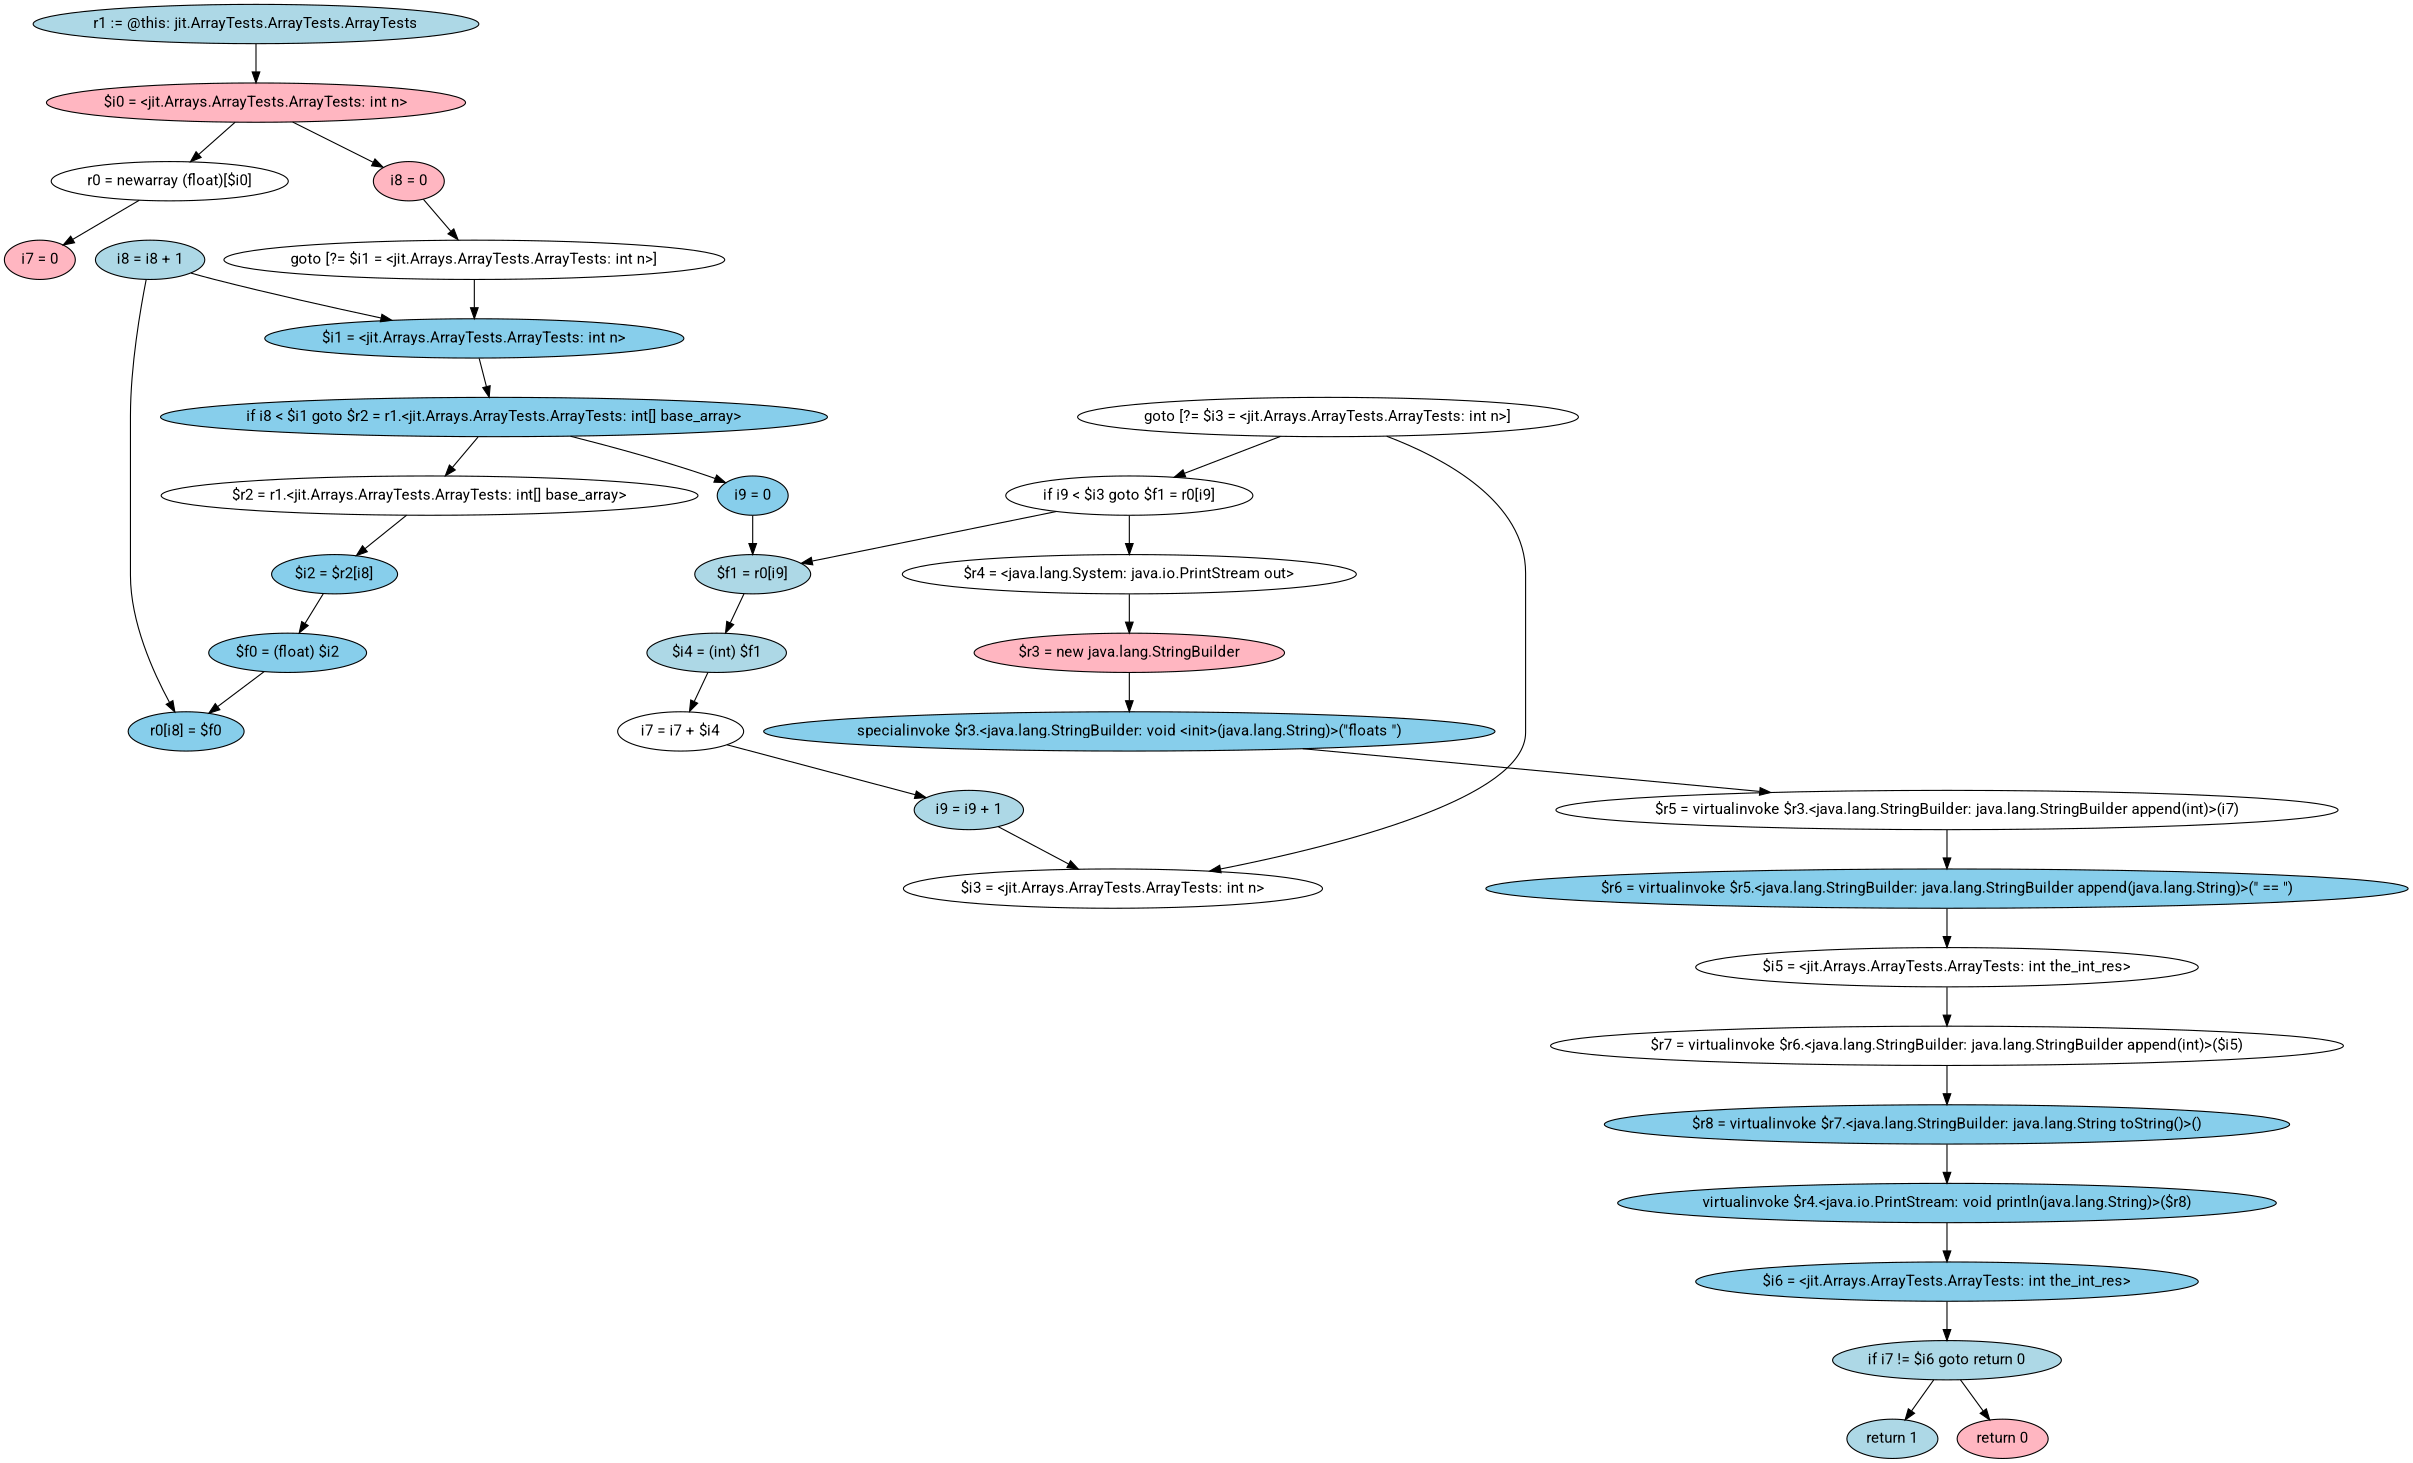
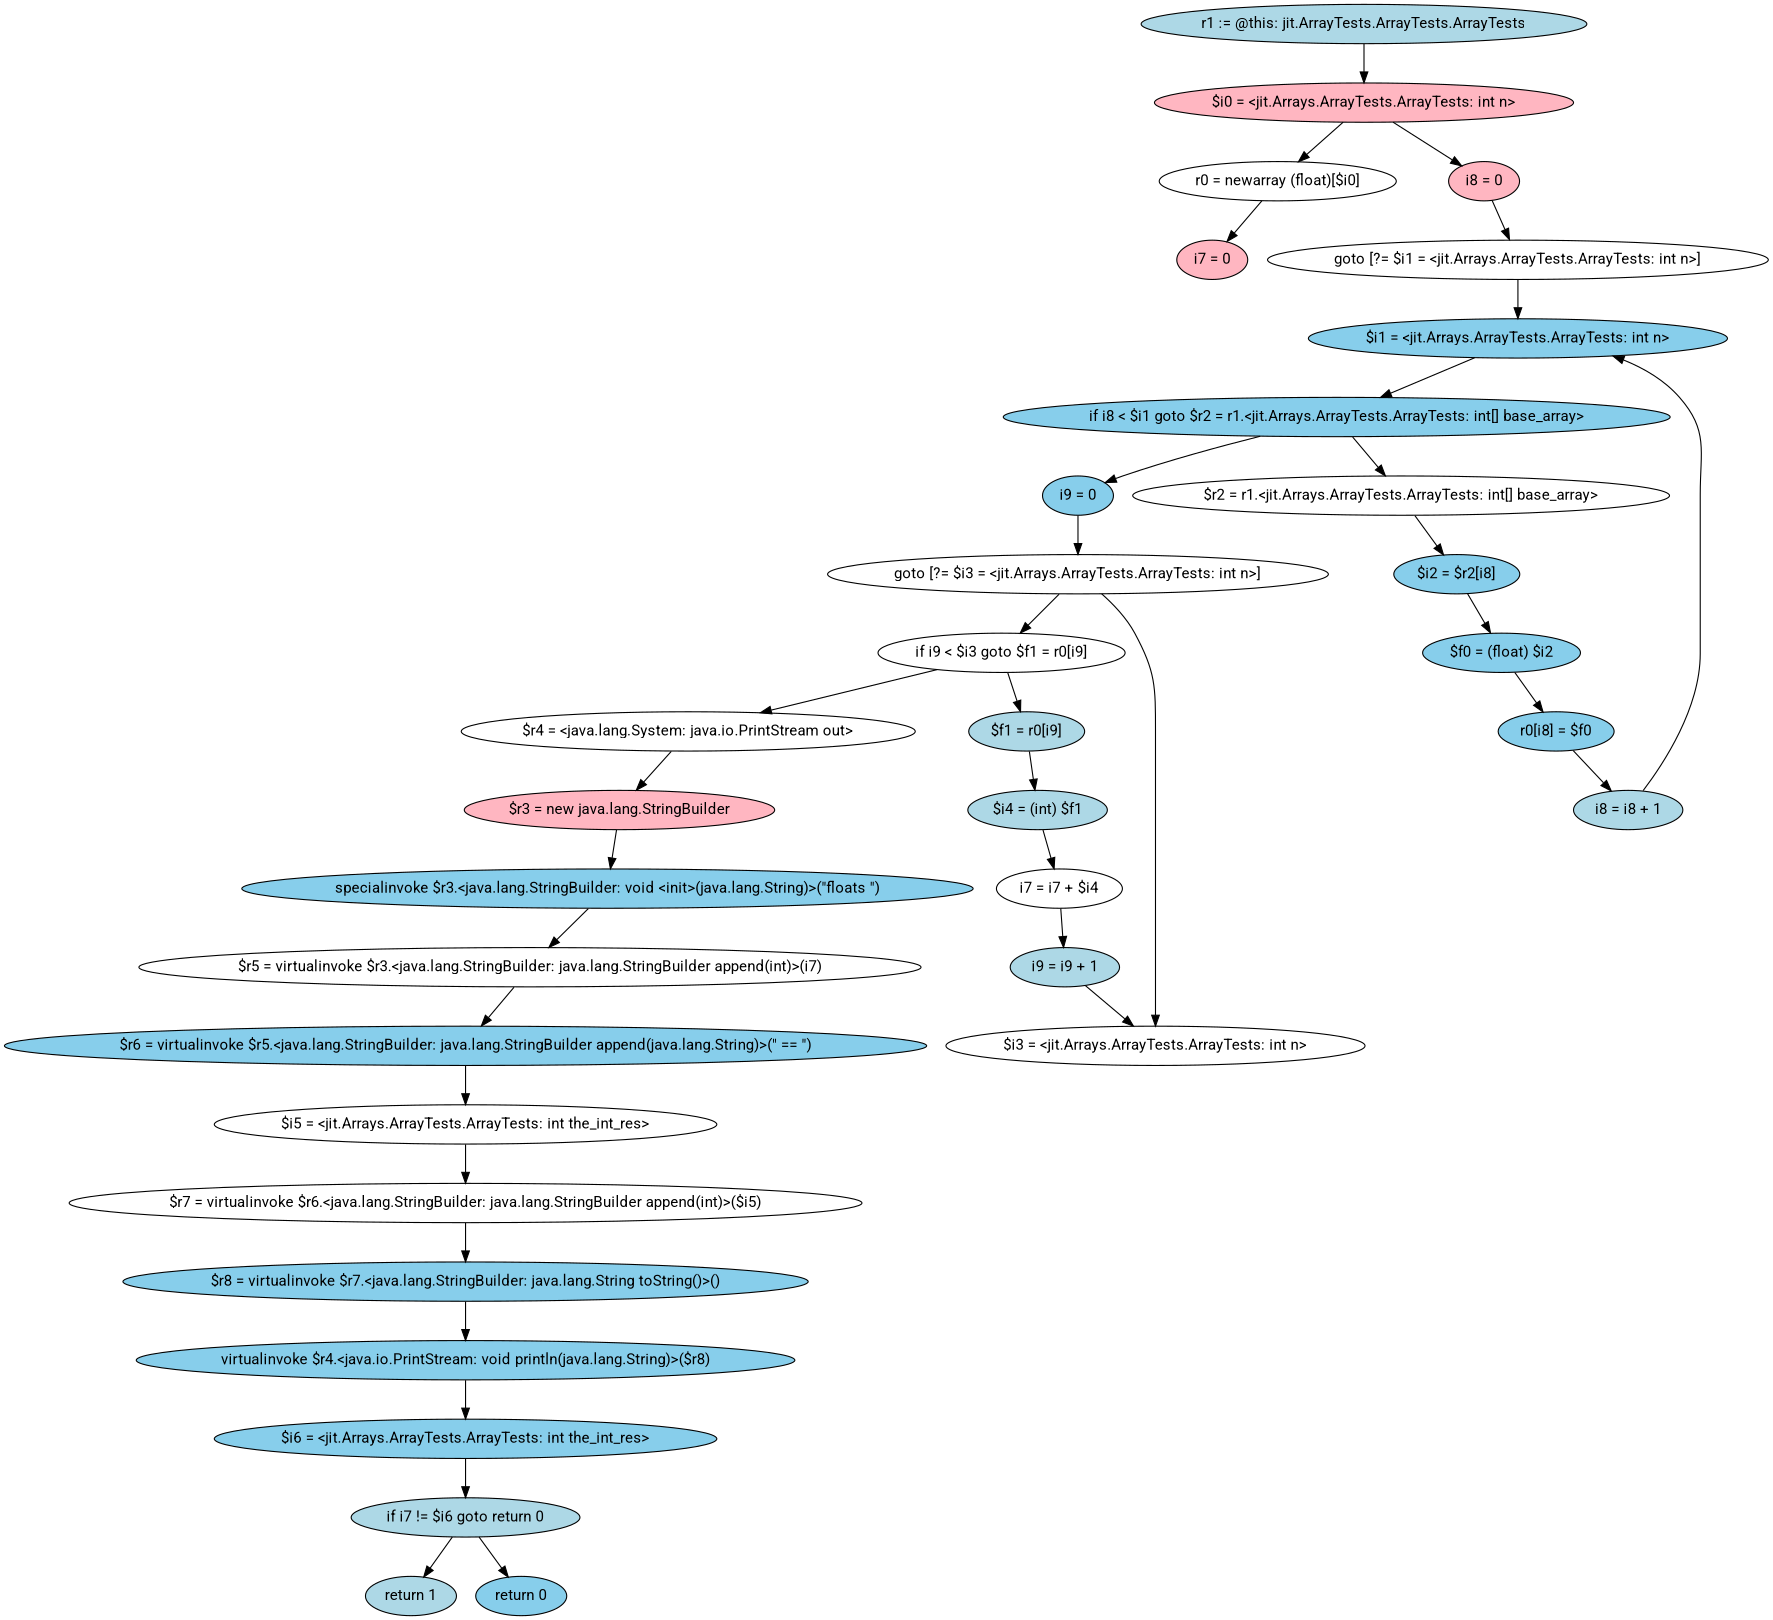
edge "i8 = i8 + 1" -> "r0[i8] = $f0": reversed
edge "i9 = 0" -> "$f1 = r0[i9]": now "i9 = 0" -> "goto [?= $i3 = <jit.Arrays.ArrayTests.ArrayTests: int n>]"
node "return 0": fillcolor lightpink -> skyblue
